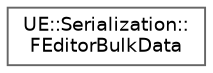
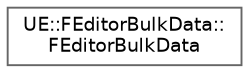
node "UE::Serialization:: FEditorBulkData": label "UE::Serialization:: FEditorBulkData" -> "UE::FEditorBulkData:: FEditorBulkData"
